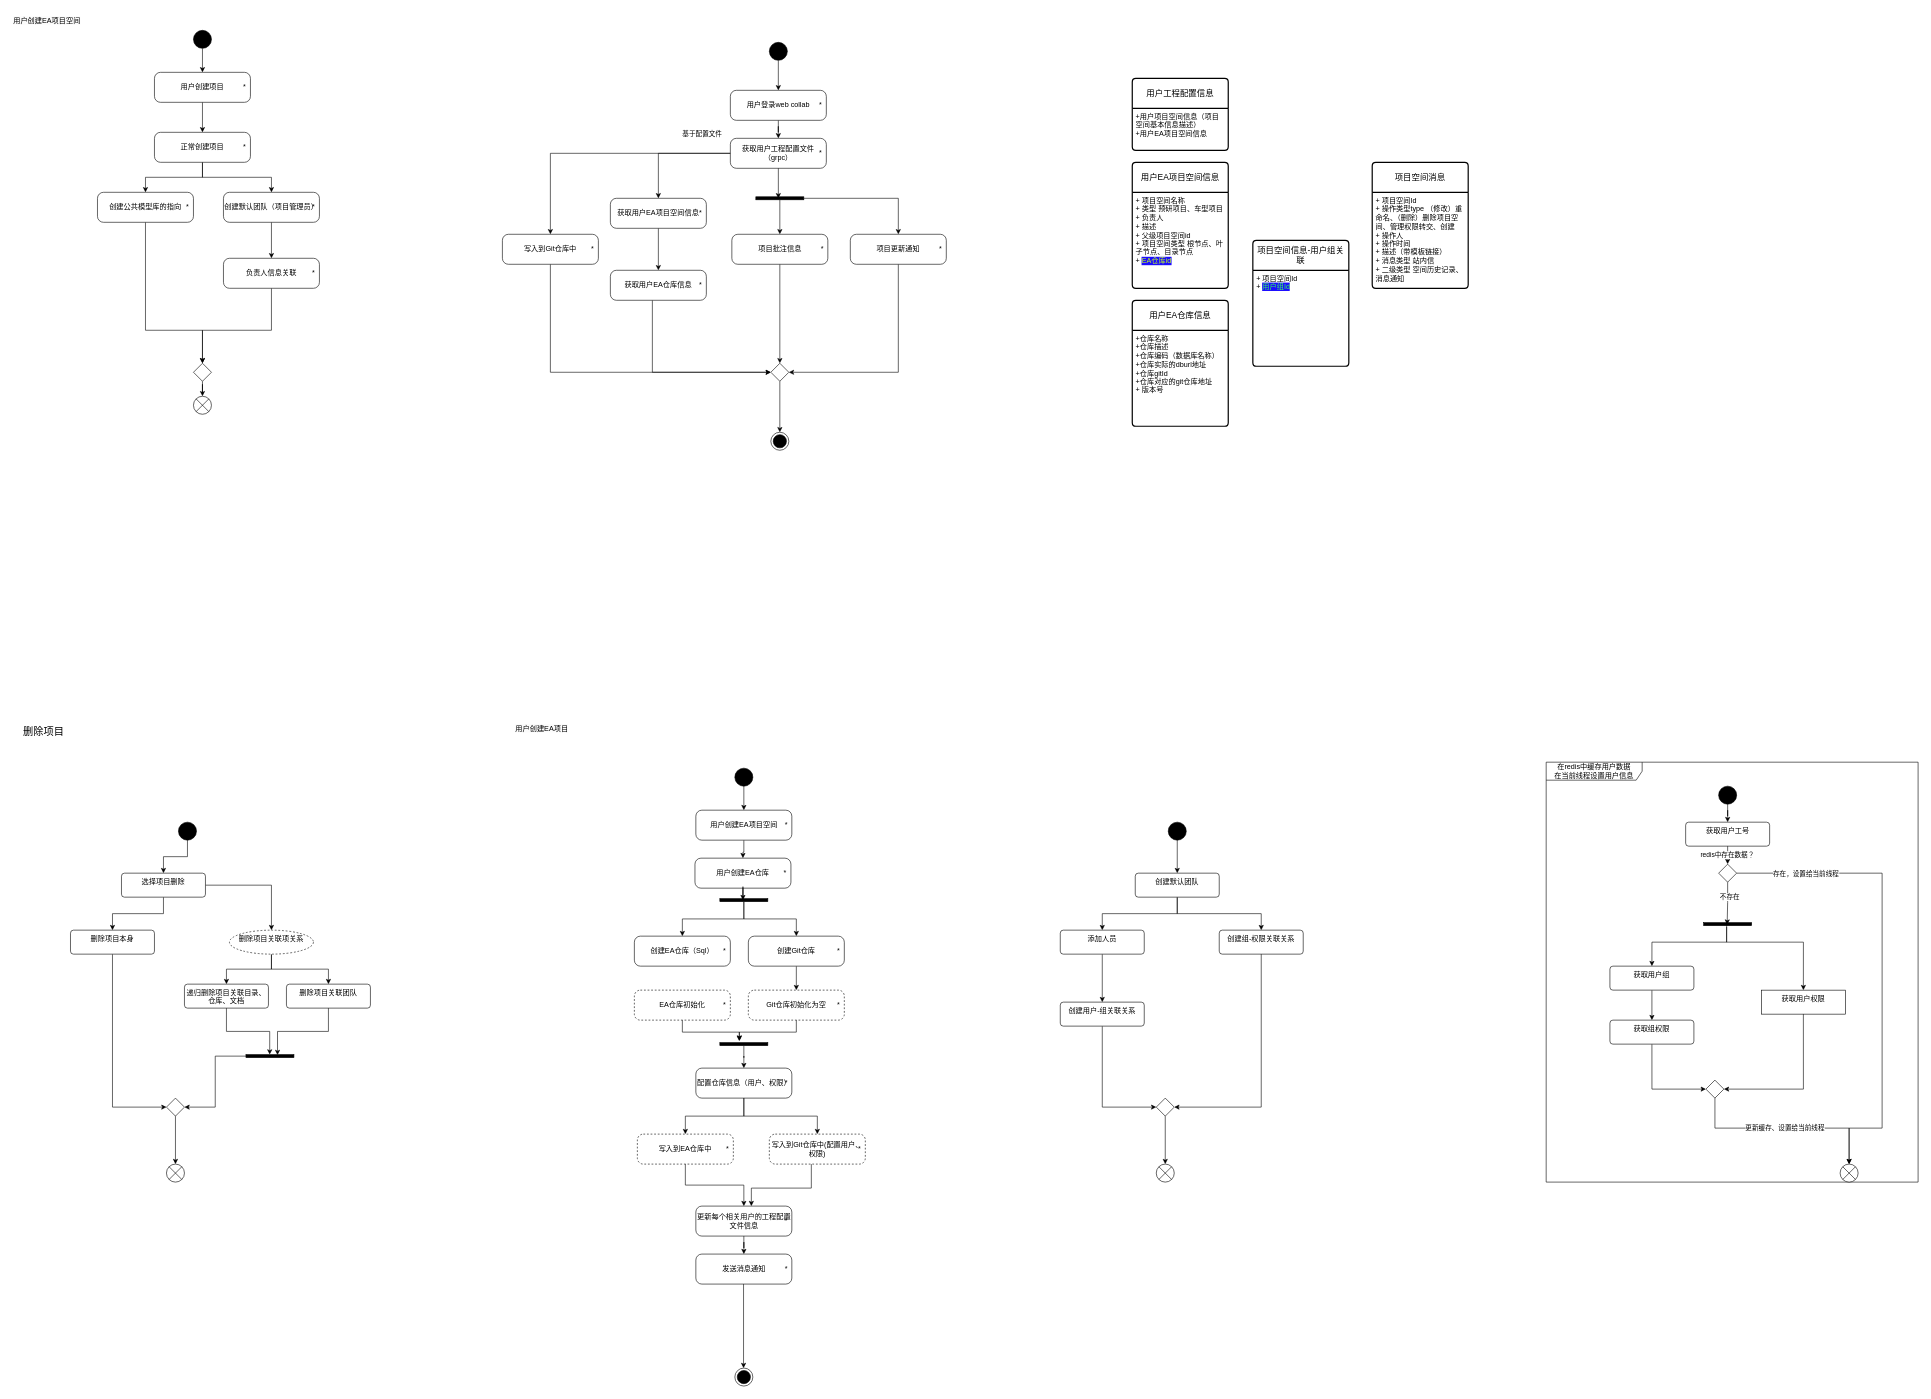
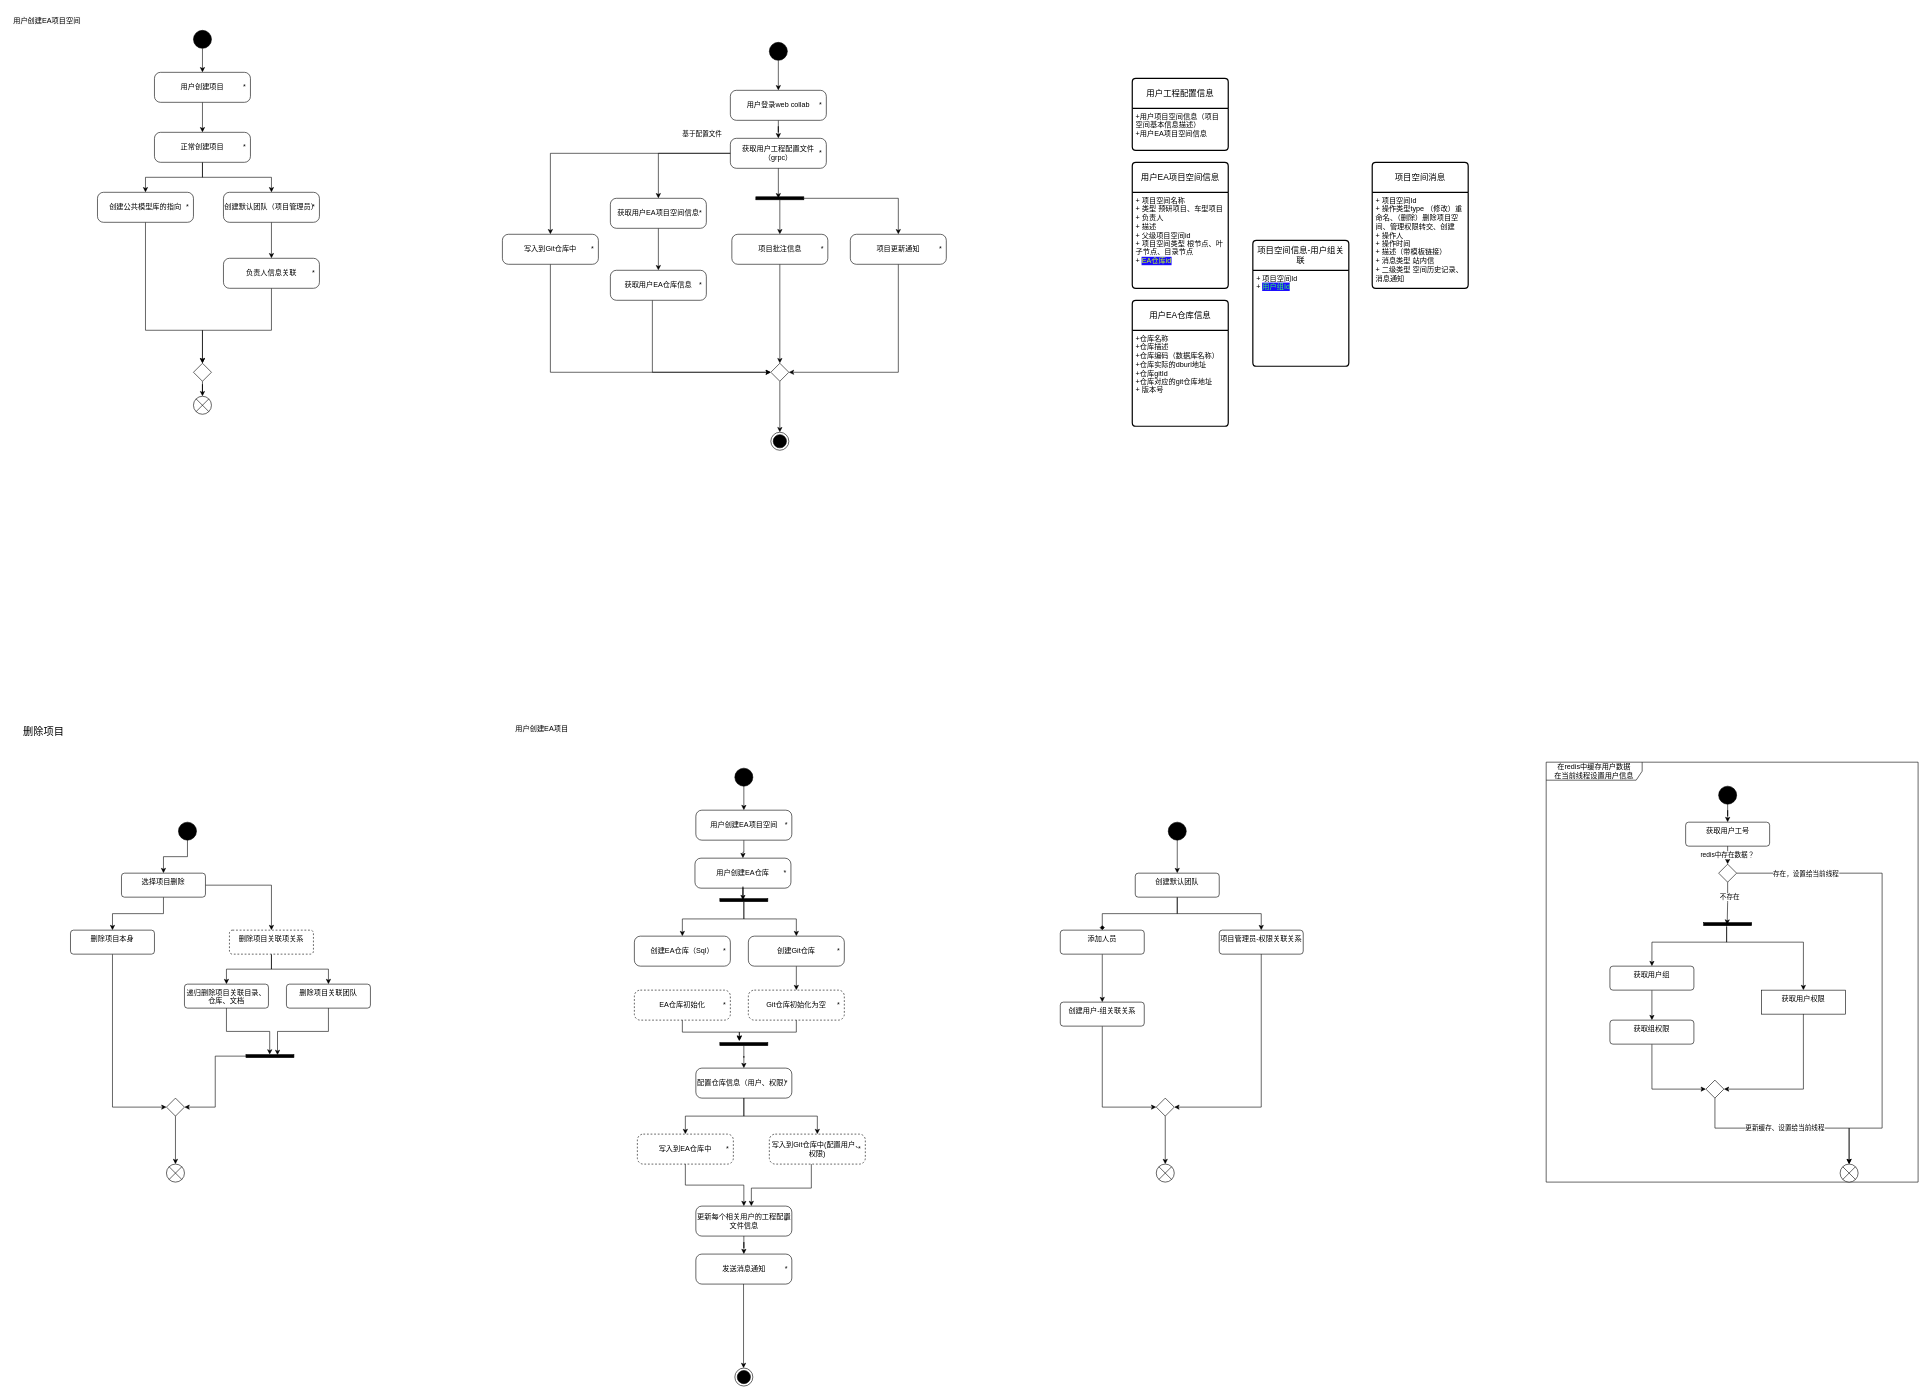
edge "创建默认团队" -> "添加人员": arrowhead classic -> diamond
node "创建组-权限关联关系": label "创建组-权限关联关系" -> "项目管理员-权限关联关系"
node "删除项目关联项关系": shape ellipse -> rounded rectangle
